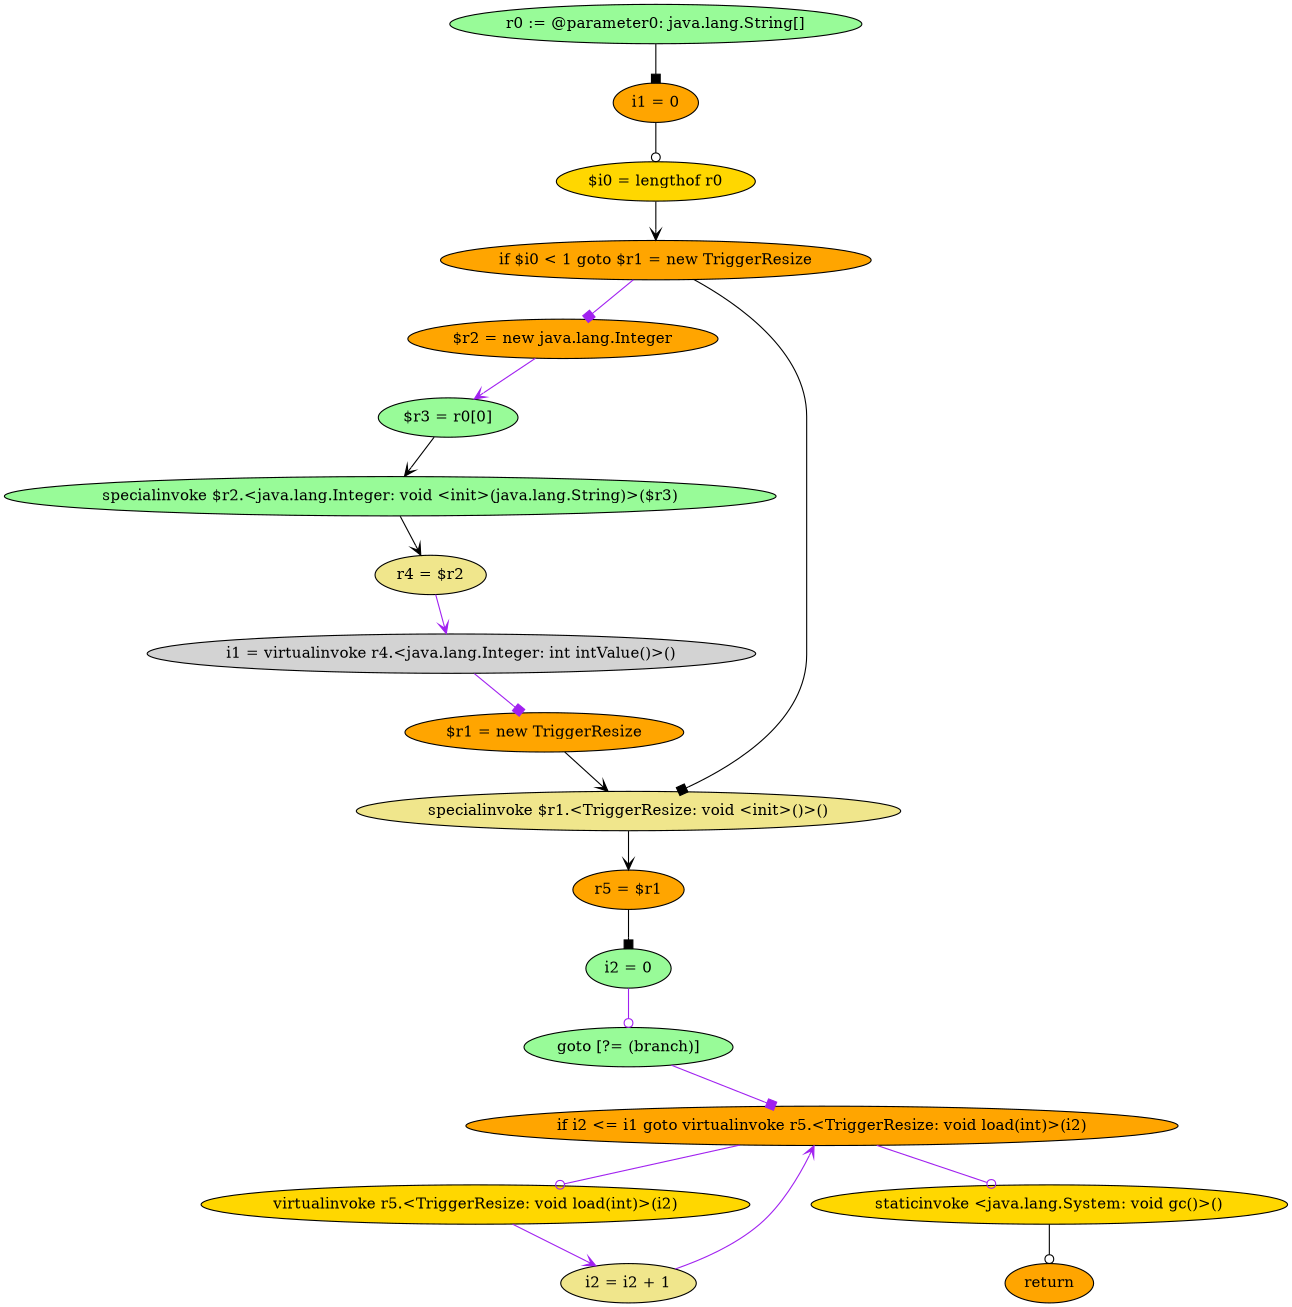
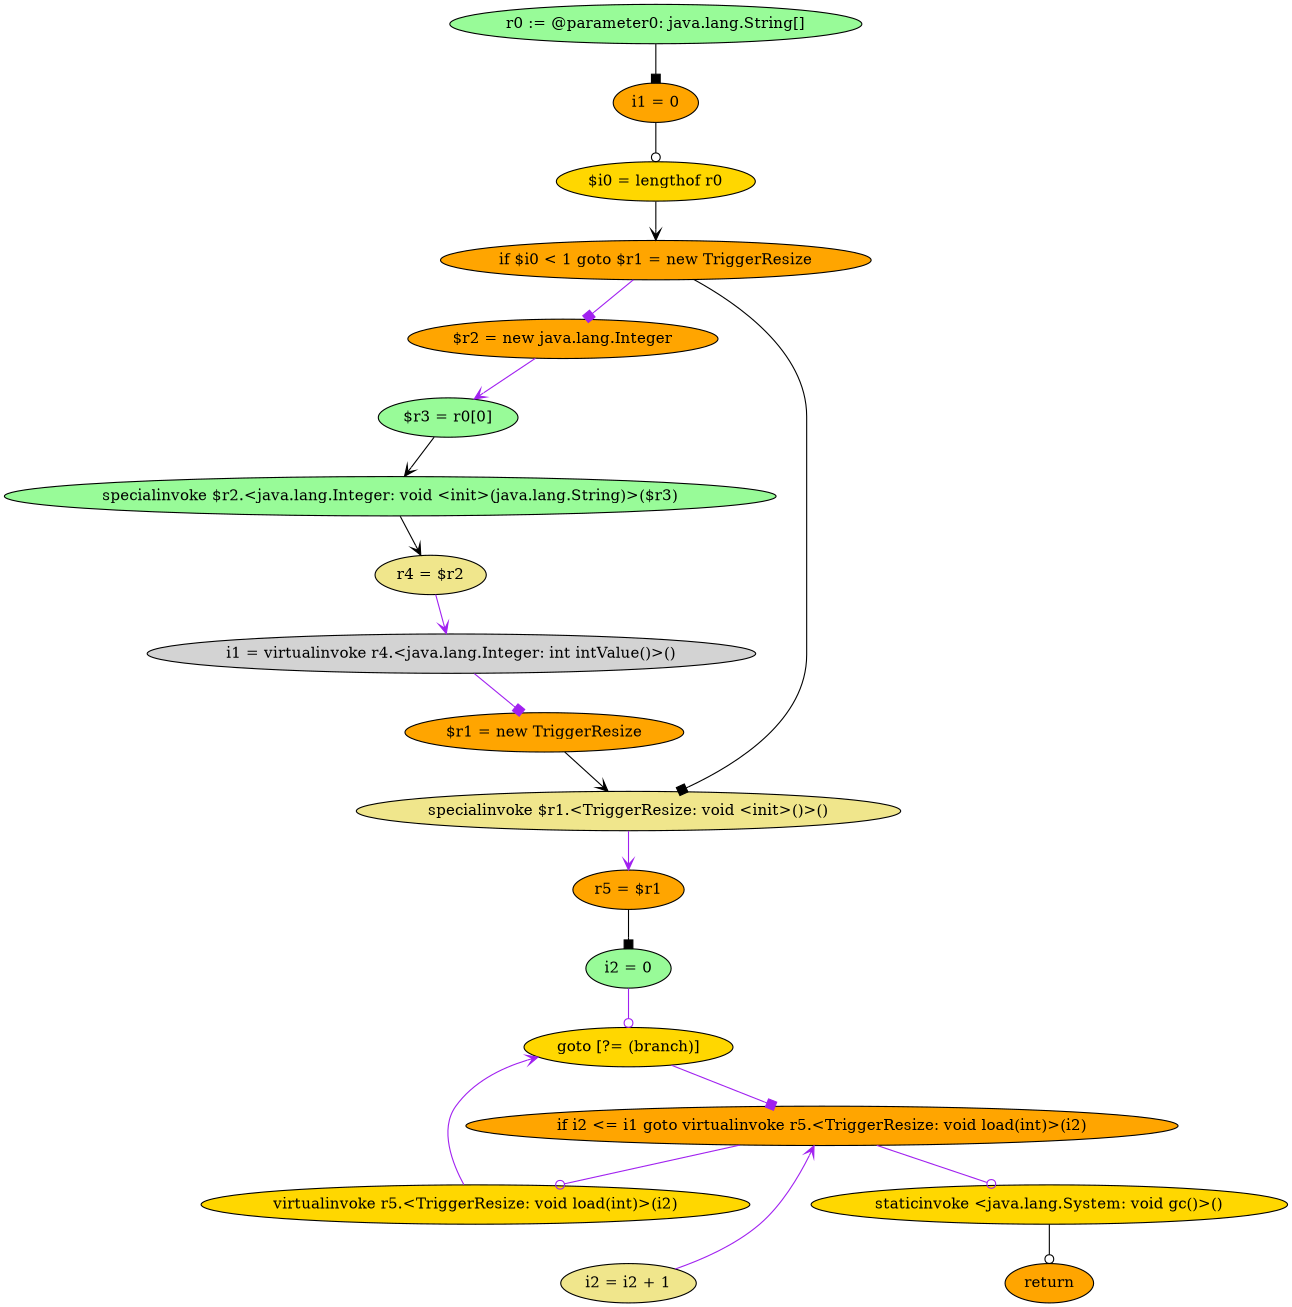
edge "specialinvoke $r1.<TriggerResize: void <init>()>()" -> "r5 = $r1": color black -> purple
node "goto [?= (branch)]": fillcolor palegreen -> gold
edge "virtualinvoke r5.<TriggerResize: void load(int)>(i2)" -> "i2 = i2 + 1": now "virtualinvoke r5.<TriggerResize: void load(int)>(i2)" -> "goto [?= (branch)]"
